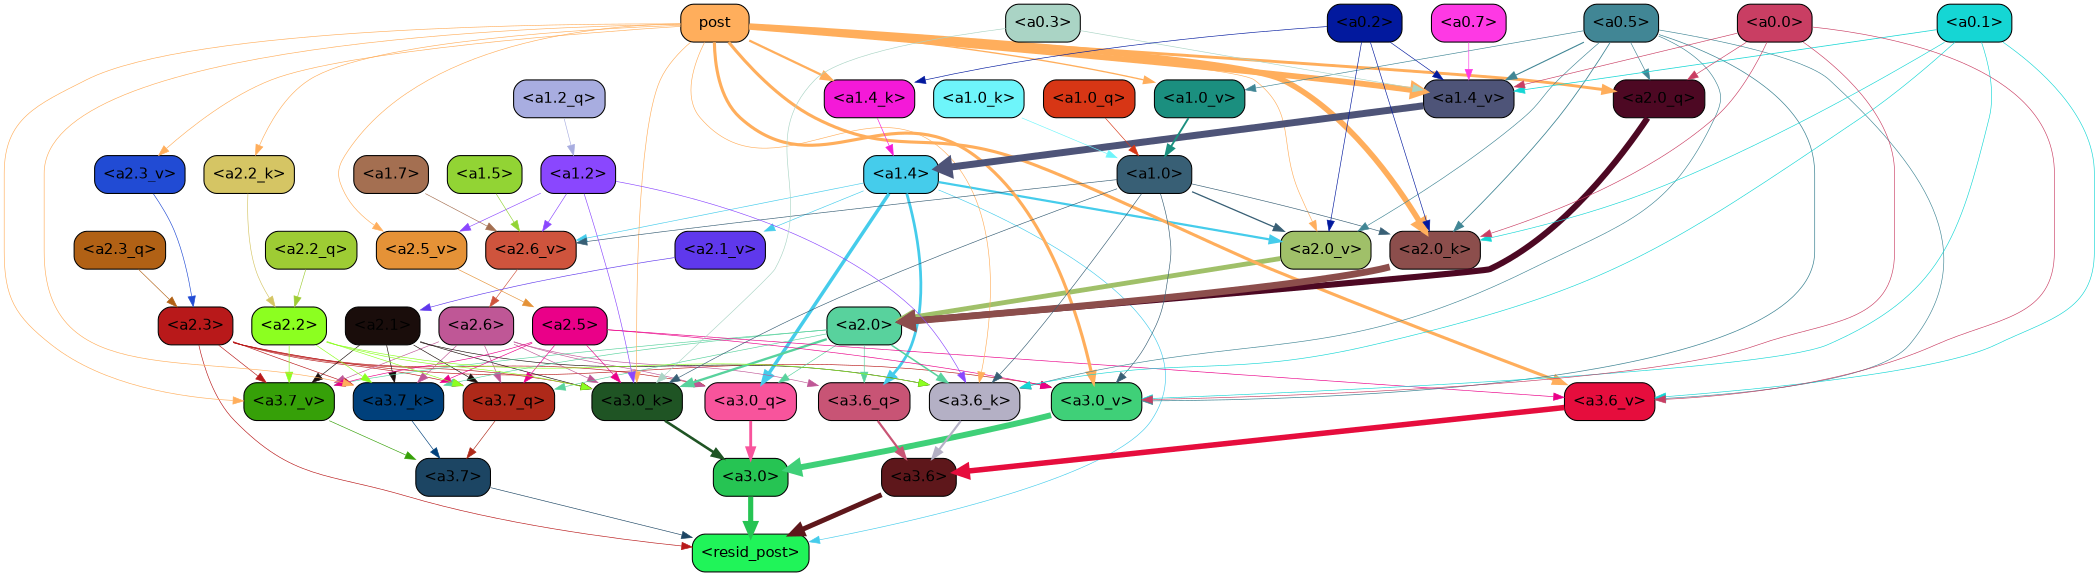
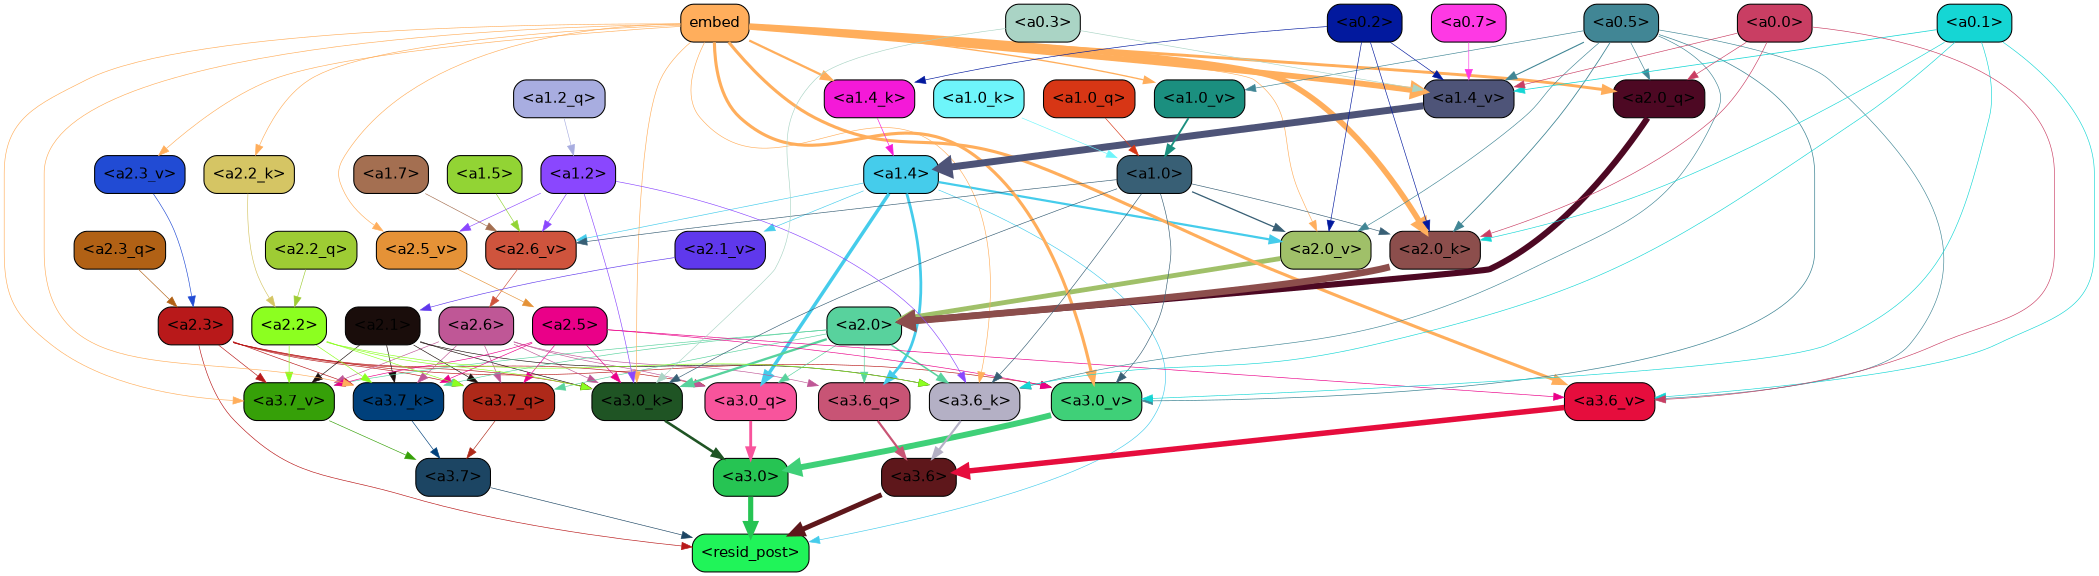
node "post": label "post" -> "embed"
edge "<a0.0>" -> "<a3.0_v>": removed
